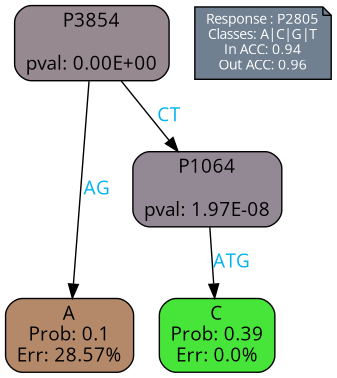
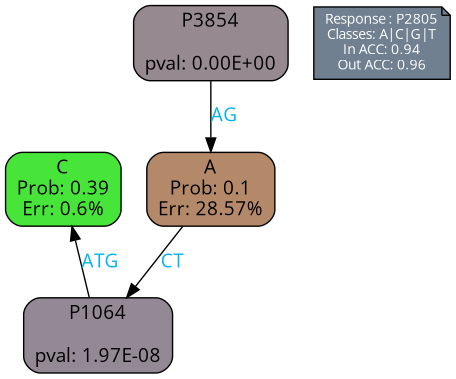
edge "P3854 pval: 0.00E+00" -> "P1064 pval: 1.97E-08": now "A Prob: 0.1 Err: 28.57%" -> "P1064 pval: 1.97E-08"
node "C Prob: 0.39 Err: 0.0%": label "C Prob: 0.39 Err: 0.0%" -> "C Prob: 0.39 Err: 0.6%"
